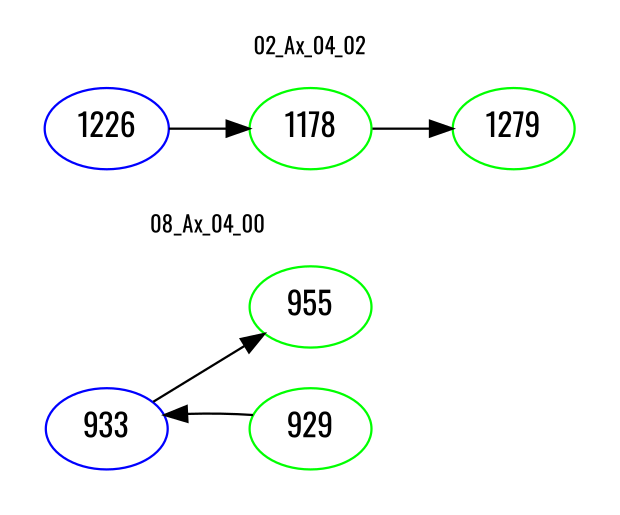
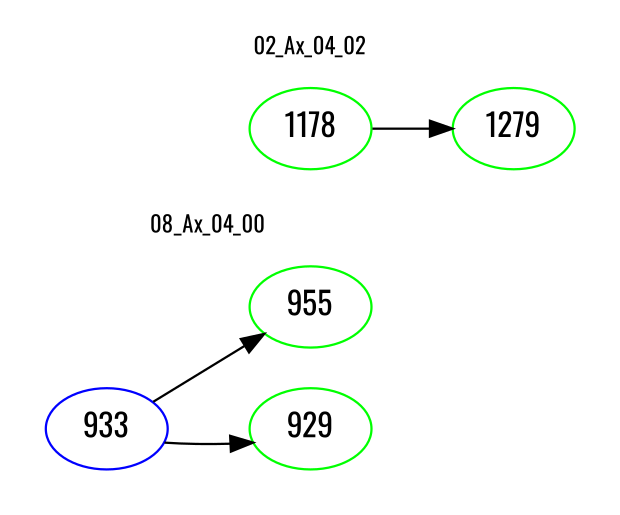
node "1226": removed
edge "929" -> "933": reversed
